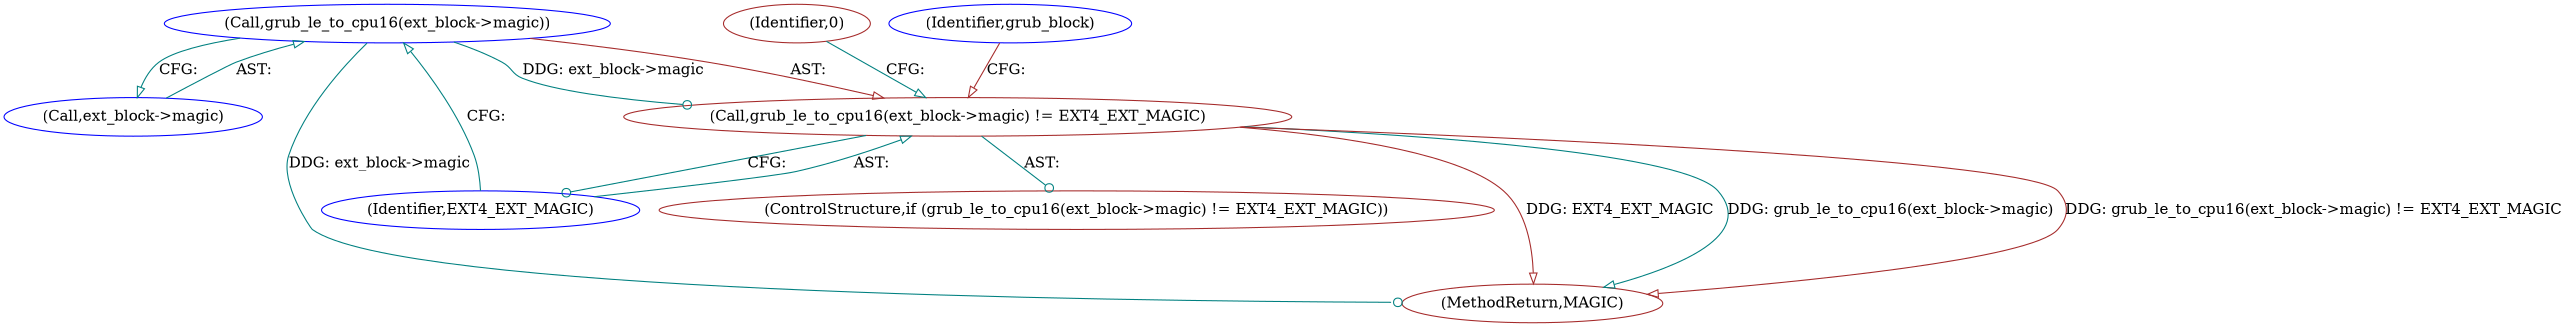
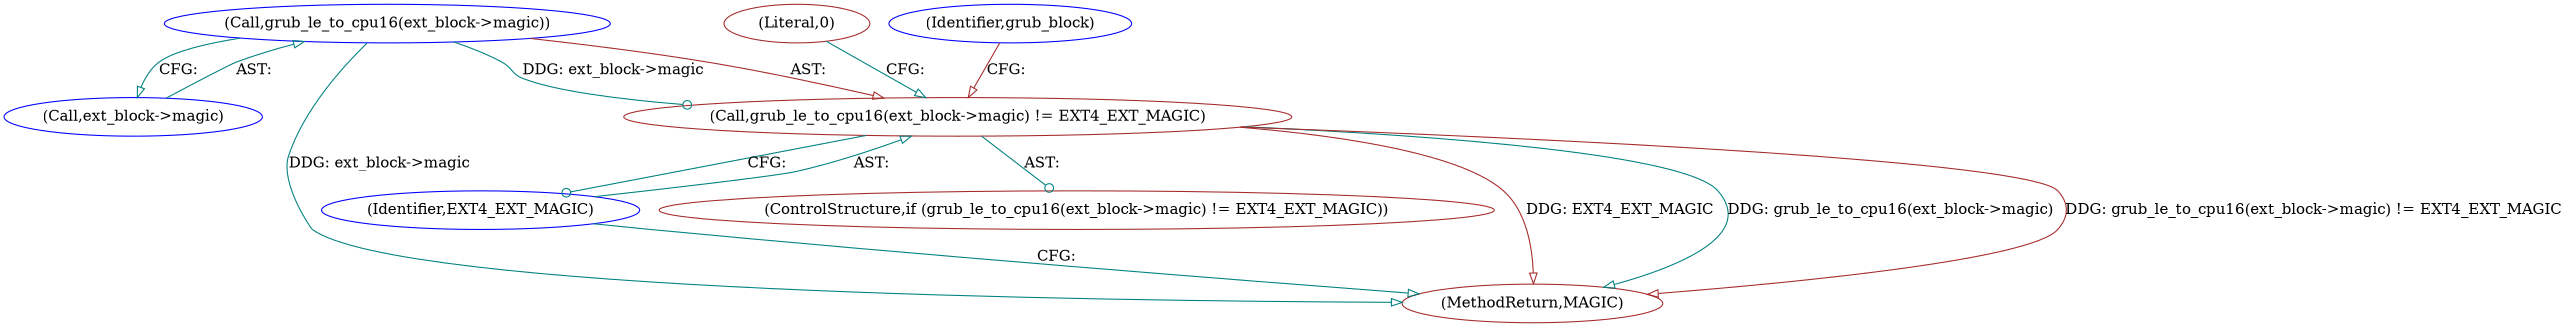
node "(Identifier,0)": label "(Identifier,0)" -> "(Literal,0)"
edge "(Identifier,EXT4_EXT_MAGIC)" -> "(Call,grub_le_to_cpu16(ext_block->magic))": now "(Identifier,EXT4_EXT_MAGIC)" -> "(MethodReturn,MAGIC)"
edge "(Call,grub_le_to_cpu16(ext_block->magic))" -> "(MethodReturn,MAGIC)": arrowhead odot -> onormal
